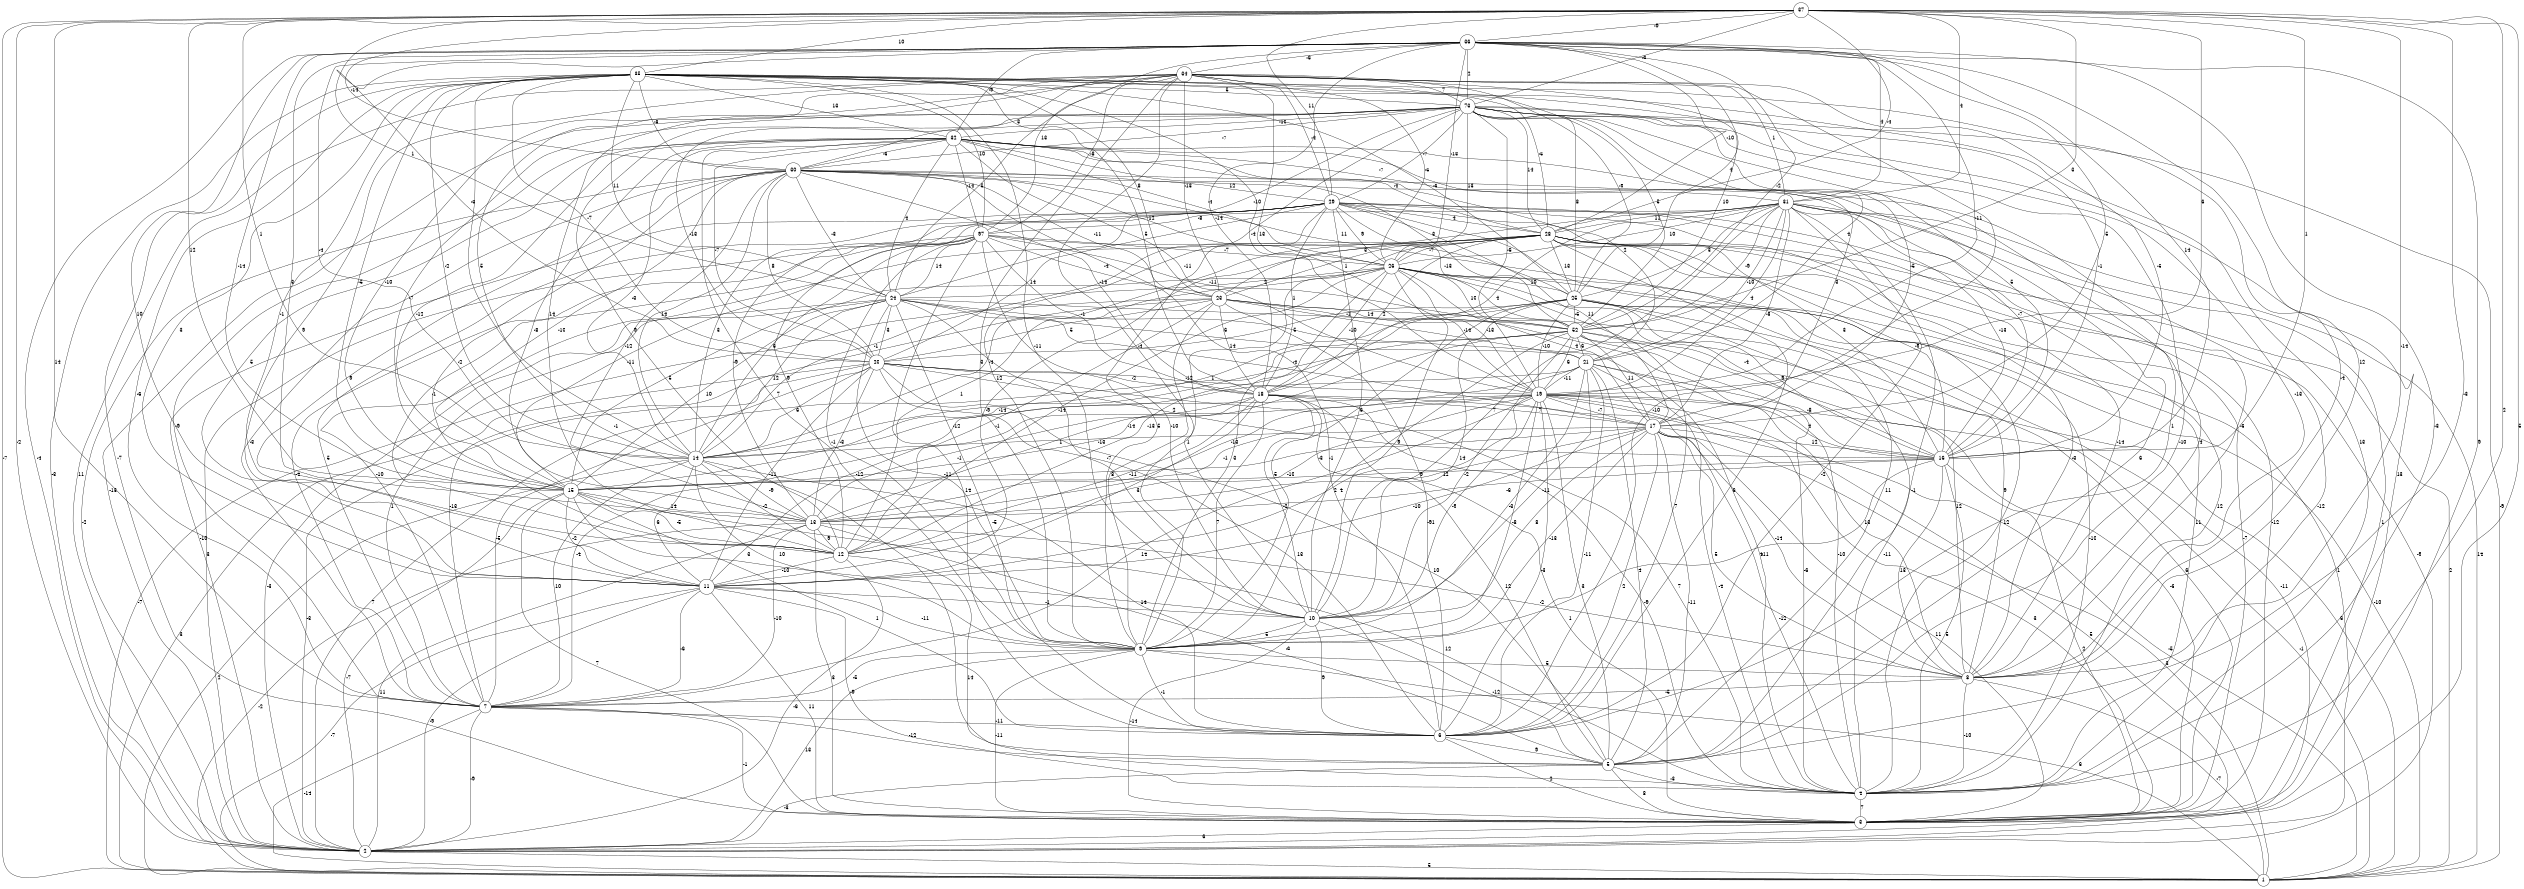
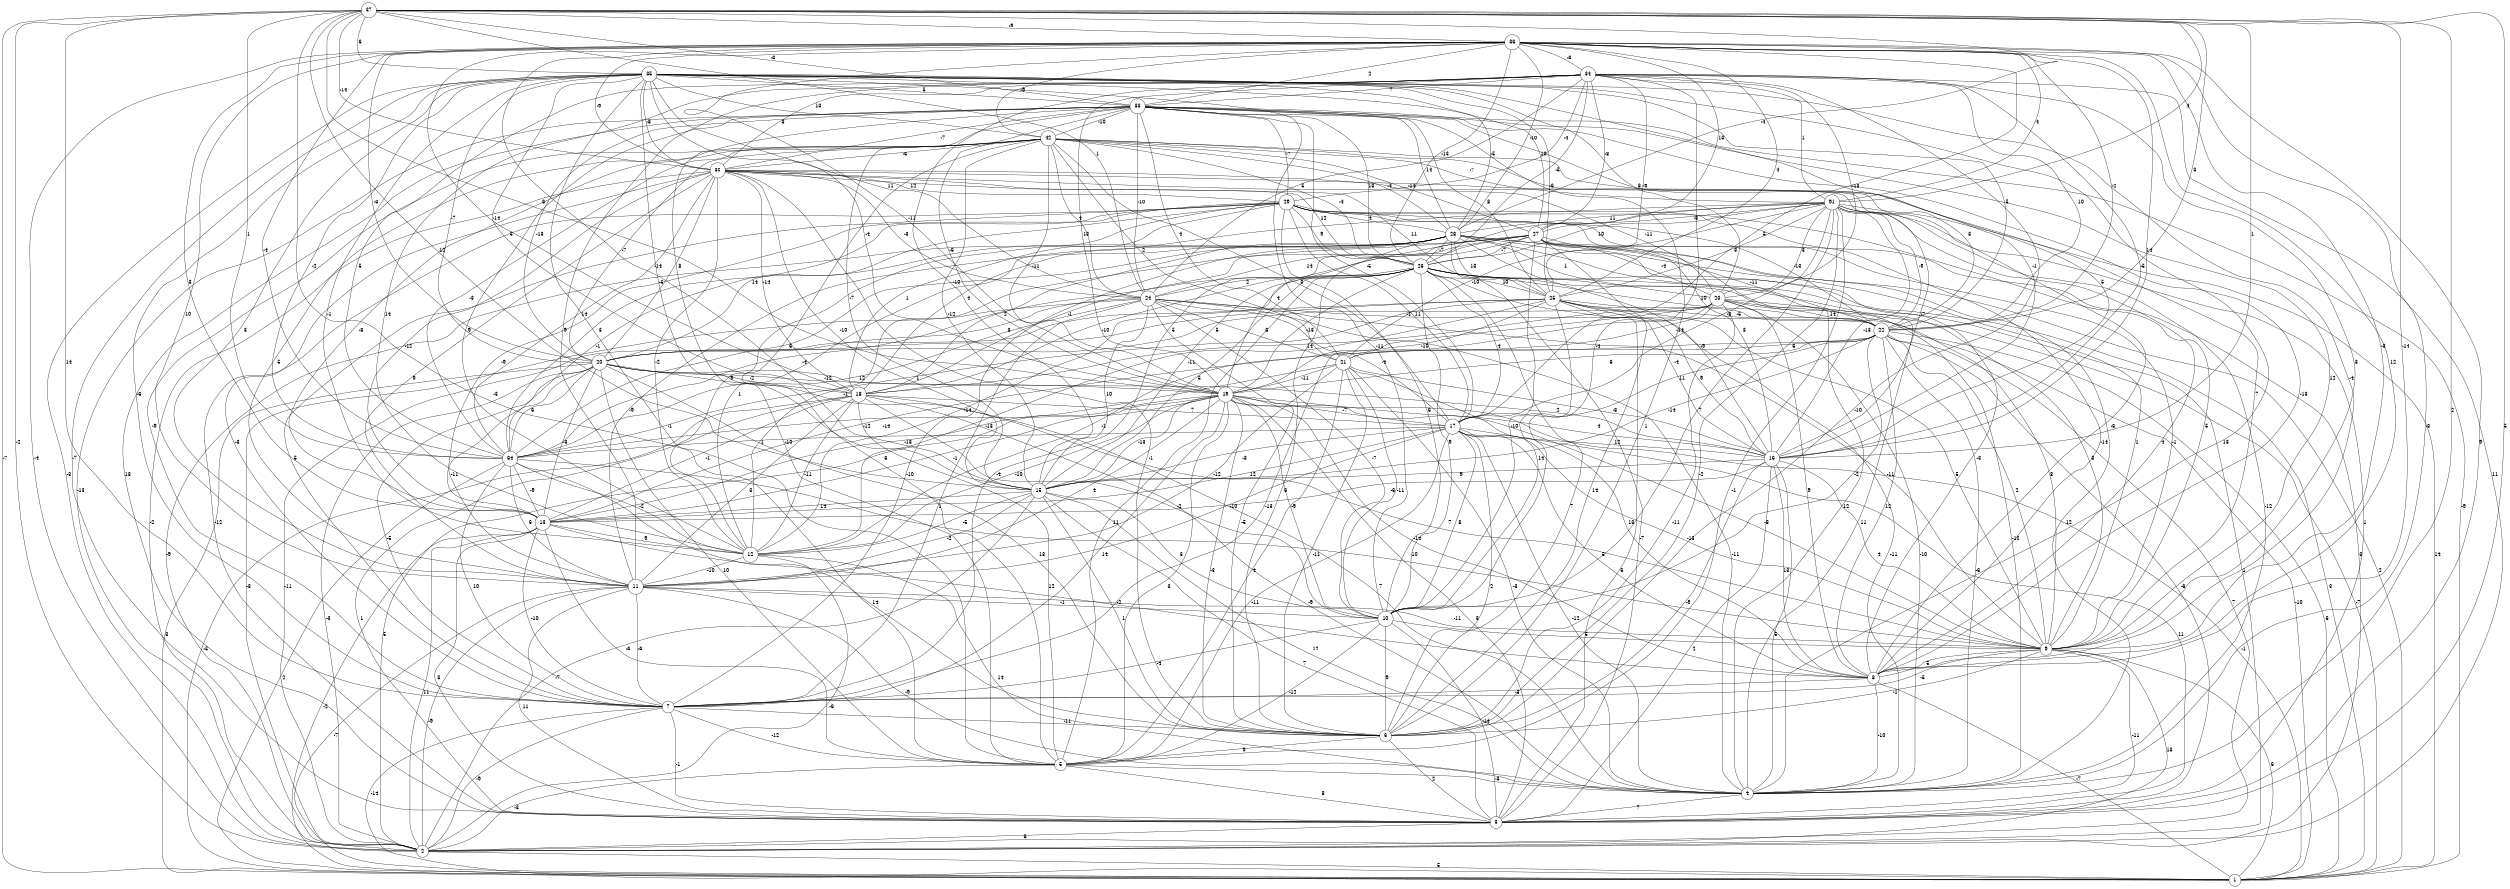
edge "37" -- "29": removed, label "11"
edge "37" -- "35": label "10" -> "6"
edge "36" -- "30": added, label "-9"
node "73": label "73" -> "33"
node "32": label "32" -> "42"
node "31": label "31" -> "91"
node "97": label "97" -> "27"
edge "29" -- "2": removed, label "-10"
node "52": label "52" -> "22"
edge "29" -- "5": now "26" -- "5"
node "14": label "14" -> "64"
edge "18" -- "7": now "10" -- "7"
edge "23" -- "6": label "-91" -> "-11"
edge "21" -- "4": label "-4" -> "-3"
edge "17" -- "1": now "26" -- "1"
edge "21" -- "9": now "36" -- "9"
edge "16" -- "6": added, label "-9"
